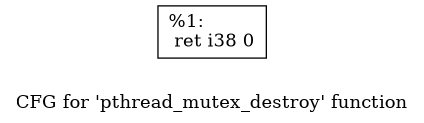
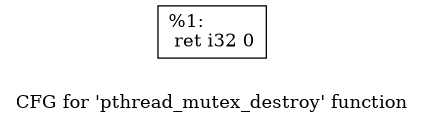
node "%1:": text "ret i38 0" -> "ret i32 0"
